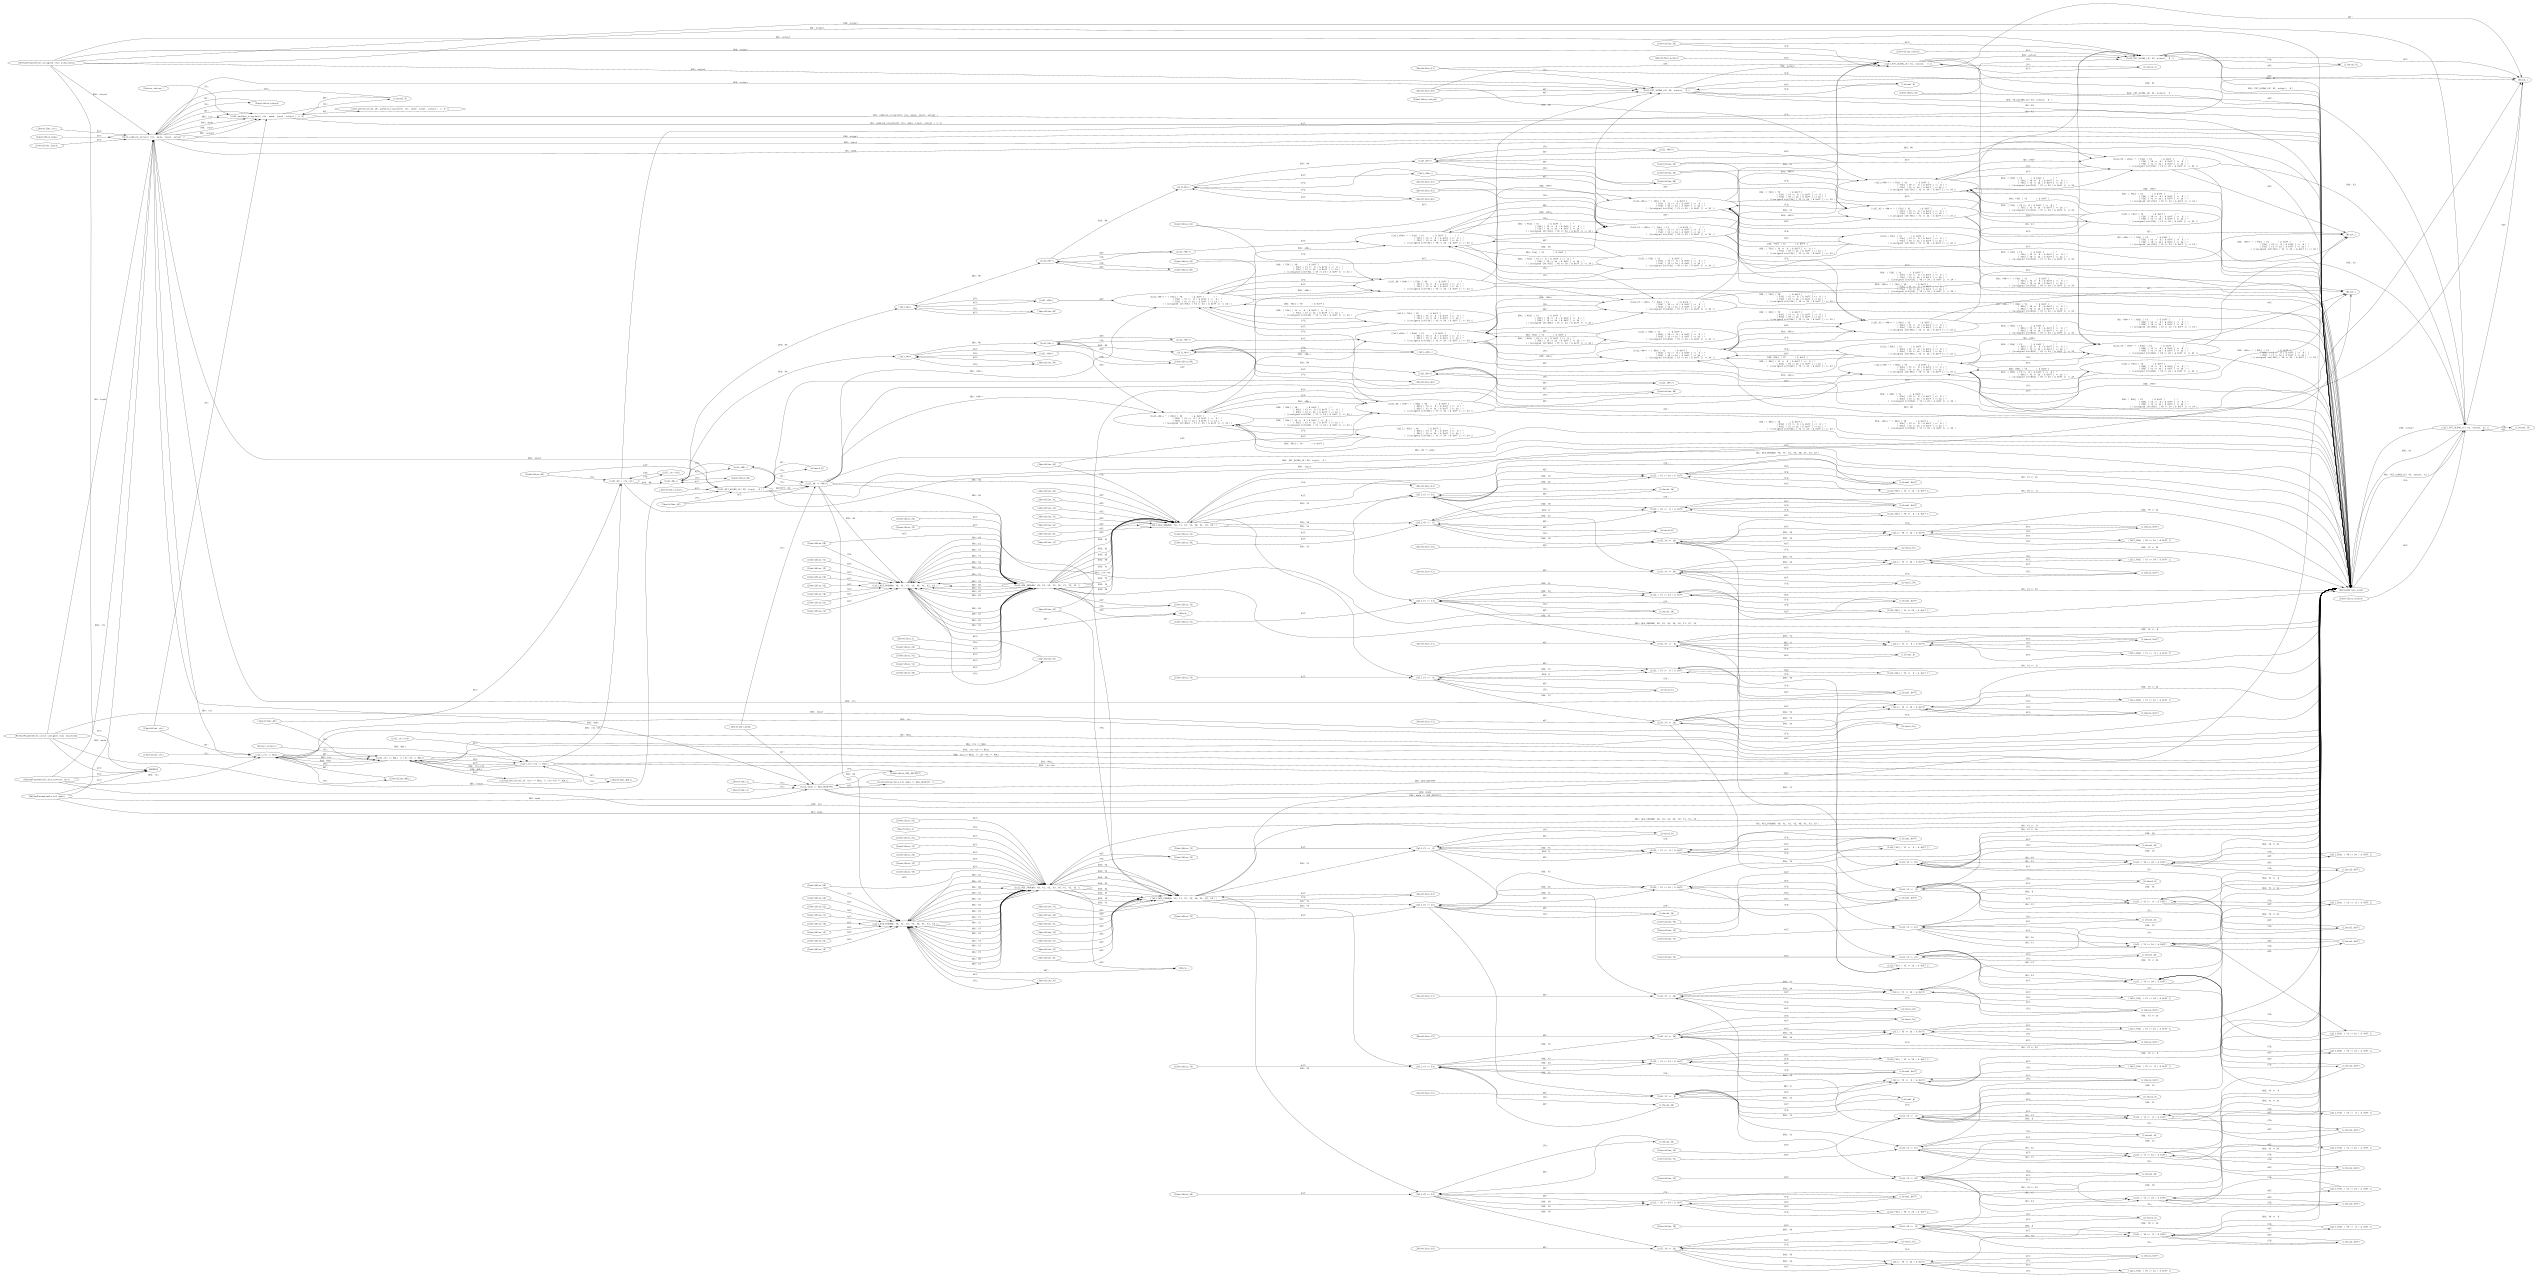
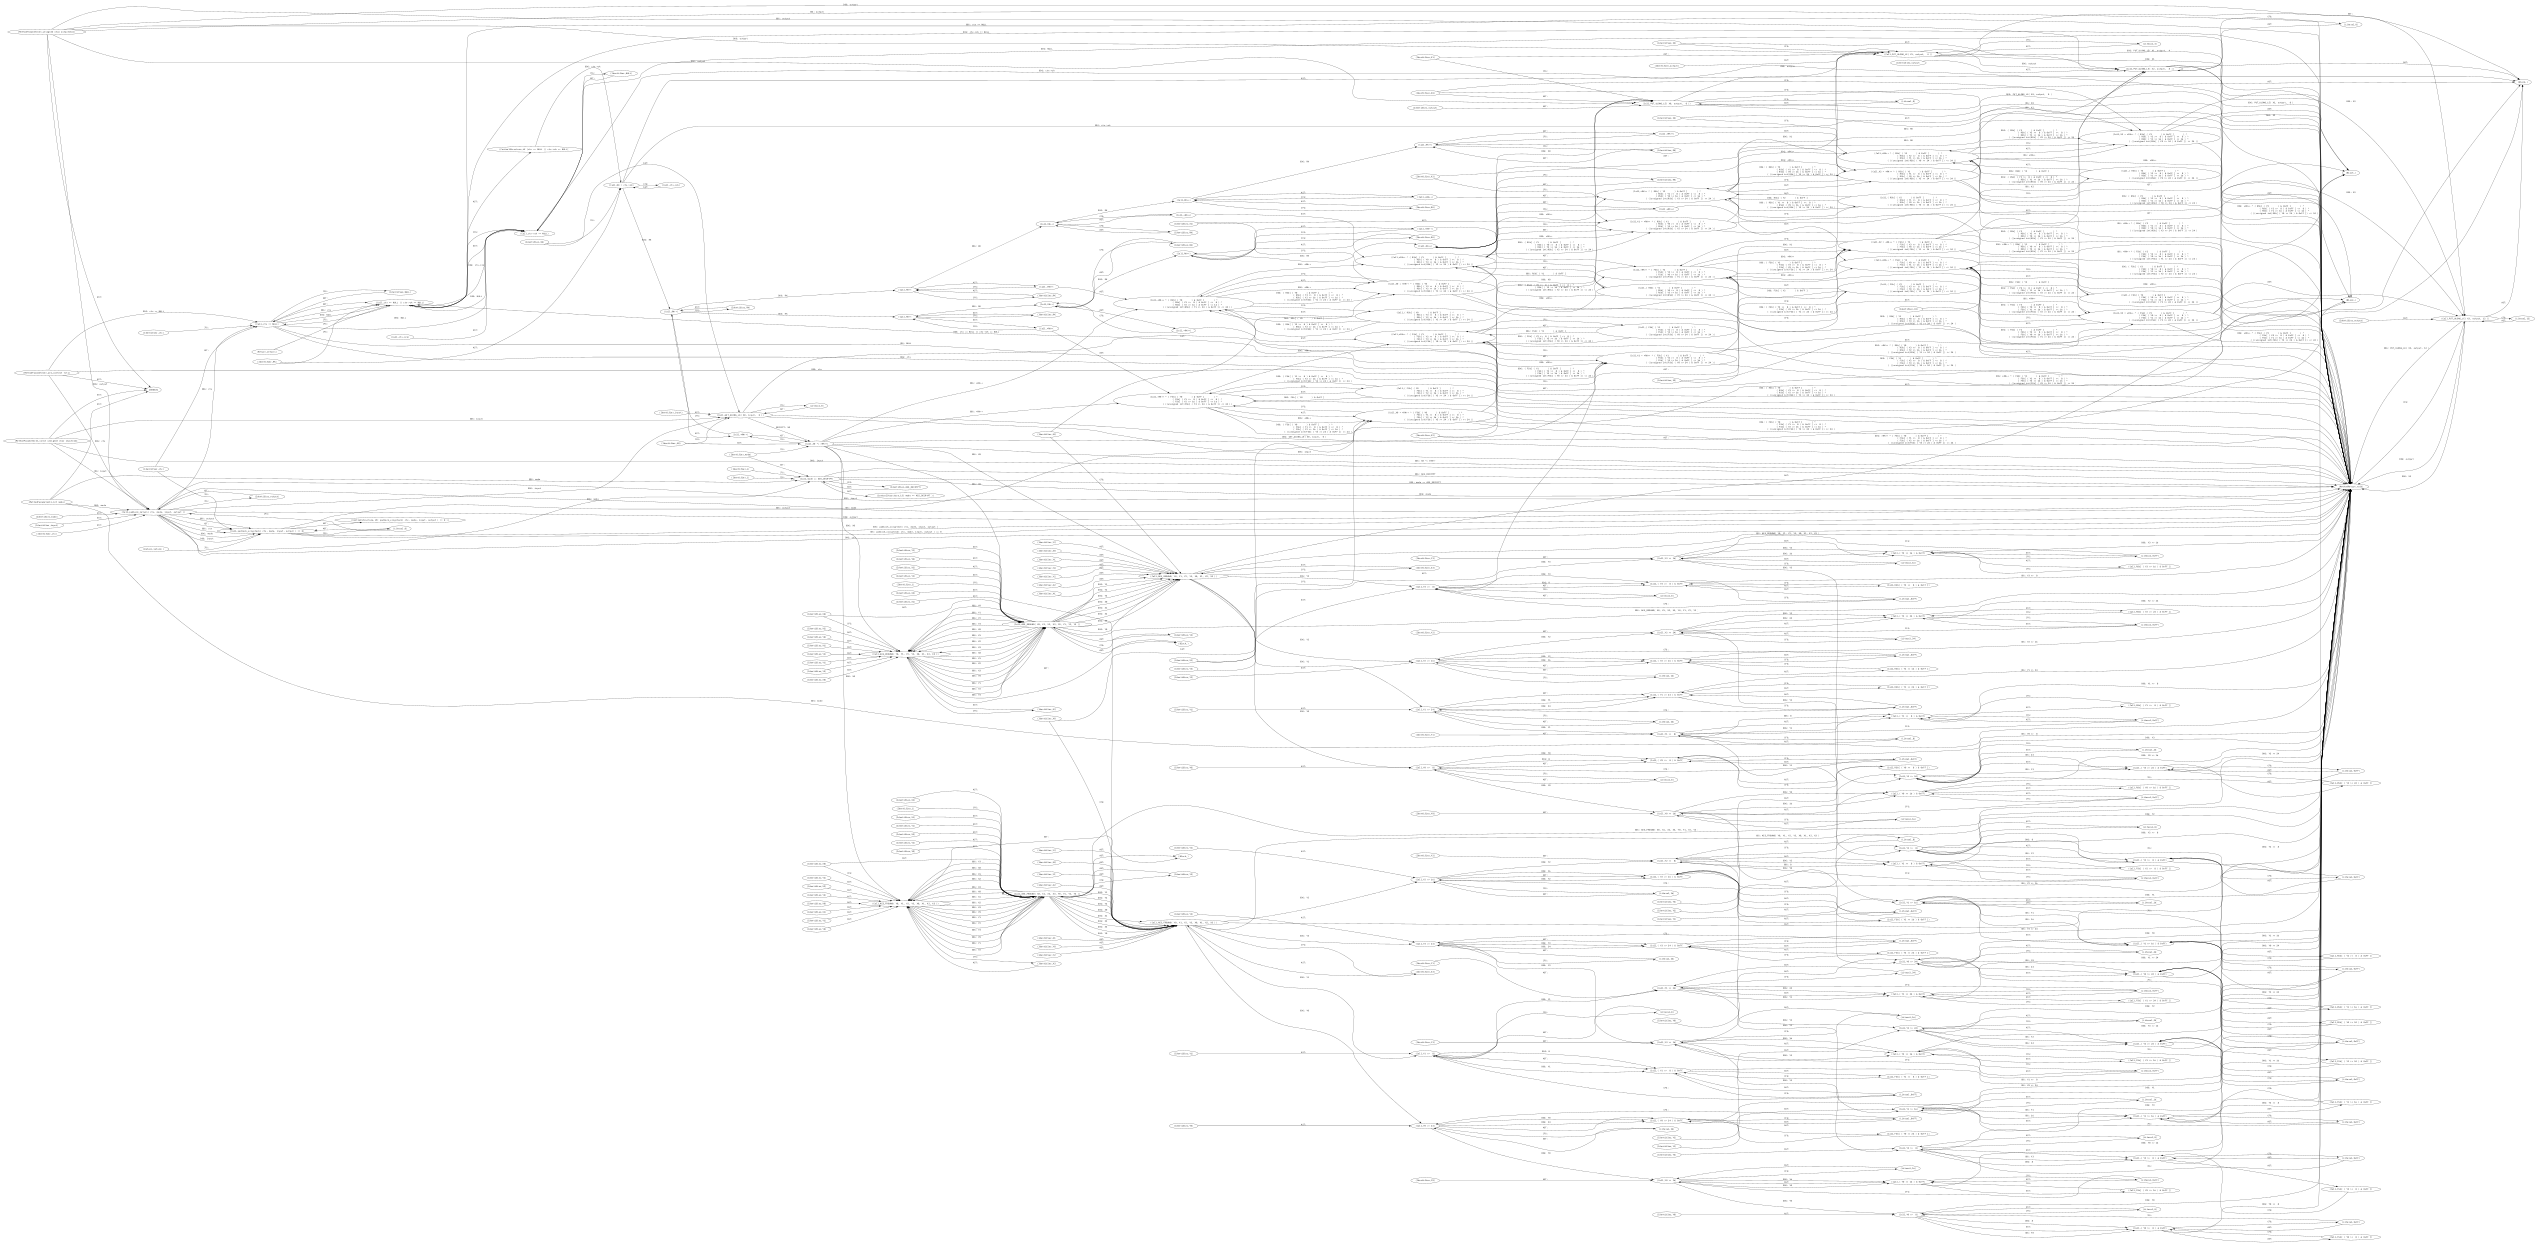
edge "(Call,padlock_return( ctx, mode, input, output ))" -> "(Call,PUT_ULONG_LE( X0, output,  0 ))": now "(Call,padlock_xcryptecb( ctx, mode, input, output ) == 0)" -> "(Call,PUT_ULONG_LE( X0, output,  0 ))"
edge "(Call,ctx->rk == NULL)" -> "(Call,RK = ctx->rk)": now "(ControlStructure,if (ctx == NULL || ctx->rk == NULL))" -> "(Call,RK = ctx->rk)"
edge "(MethodParameterIn,aes_context *ctx)" -> "(Call,ctx == NULL)": label "DDG: ctx" -> "DDG: ctx == NULL"
